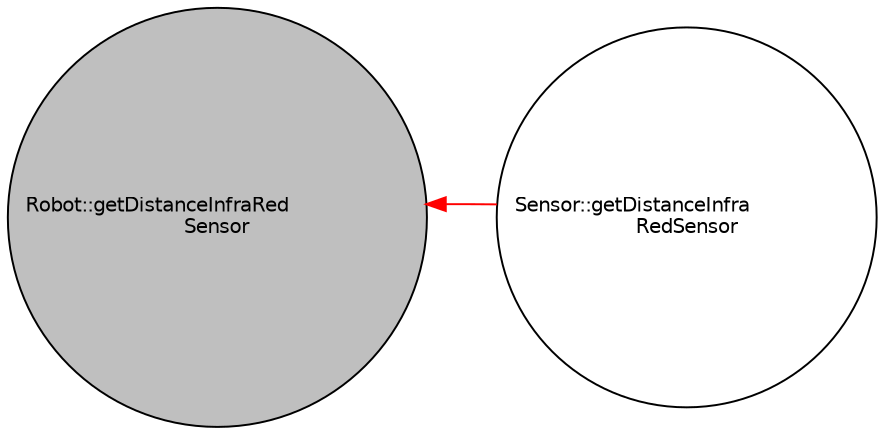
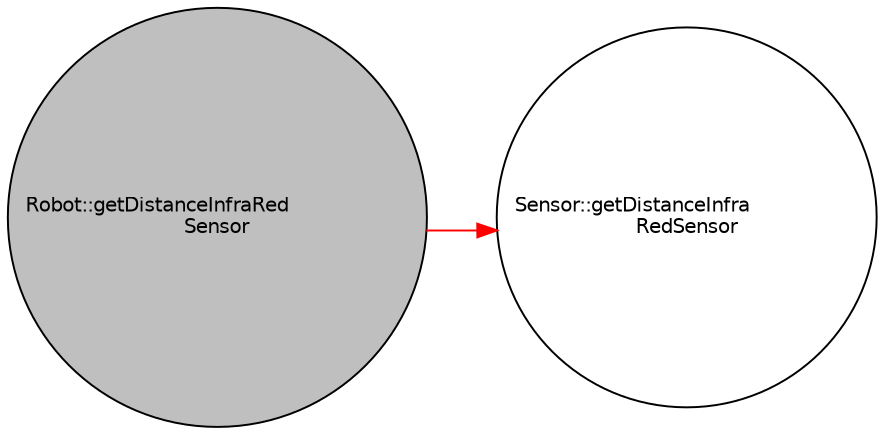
edge "Sensor::getDistanceInfra RedSensor" -> "Robot::getDistanceInfraRed Sensor": reversed
